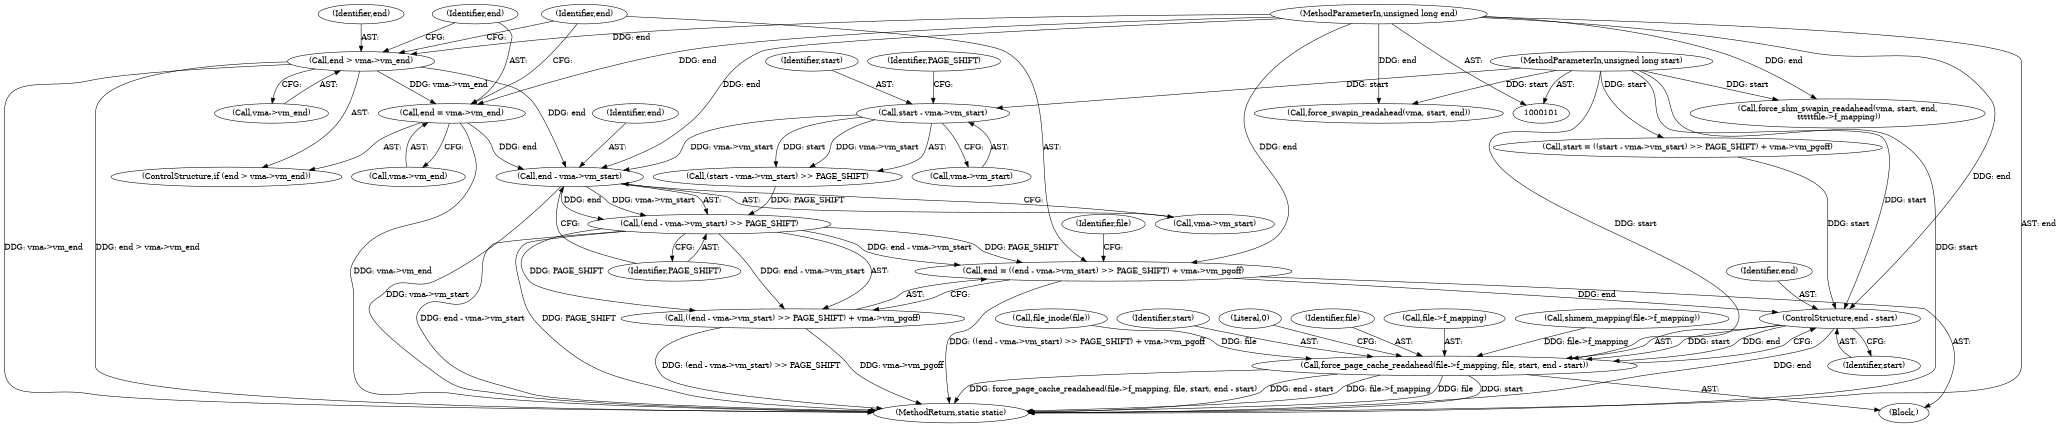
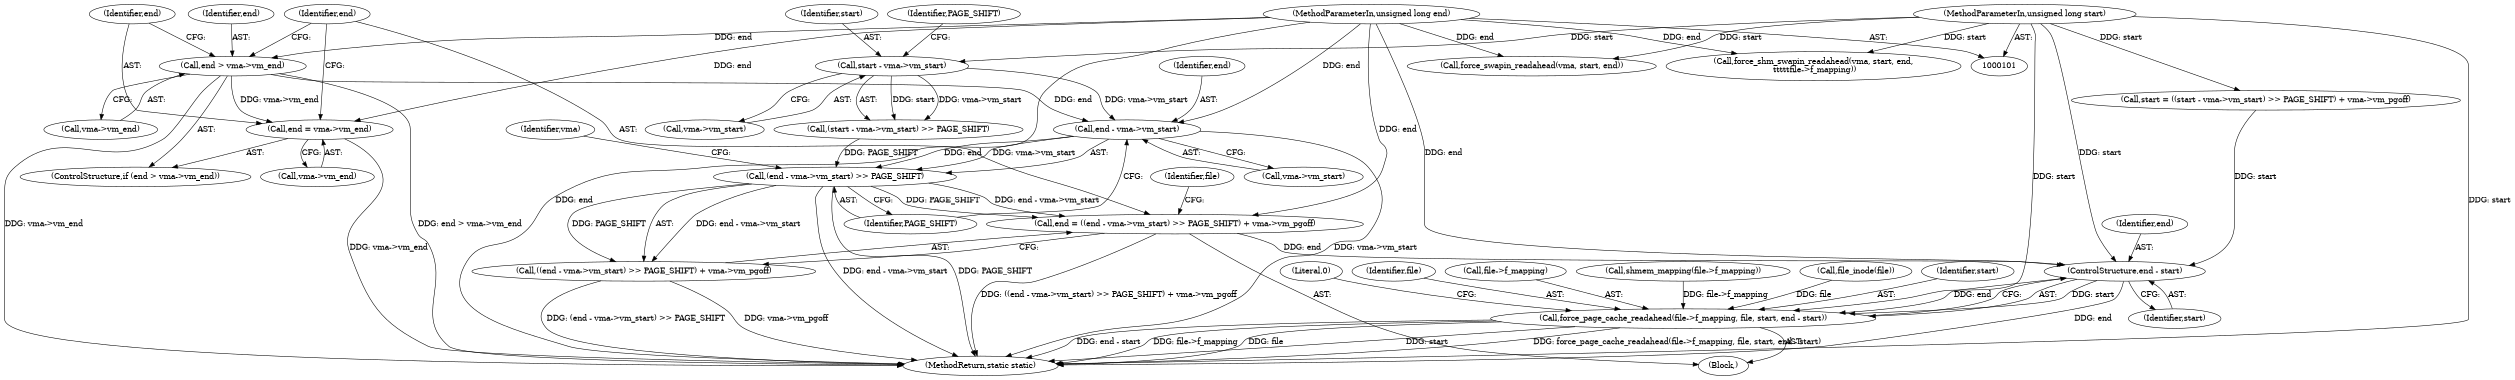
node "(Identifier,vma)": added
edge "(Call,end = vma->vm_end)" -> "(Call,end - vma->vm_start)": removed, label "DDG: end"
edge "(MethodParameterIn,unsigned long end)" -> "(MethodReturn,static static)": label "AST: end" -> "DDG: end"
